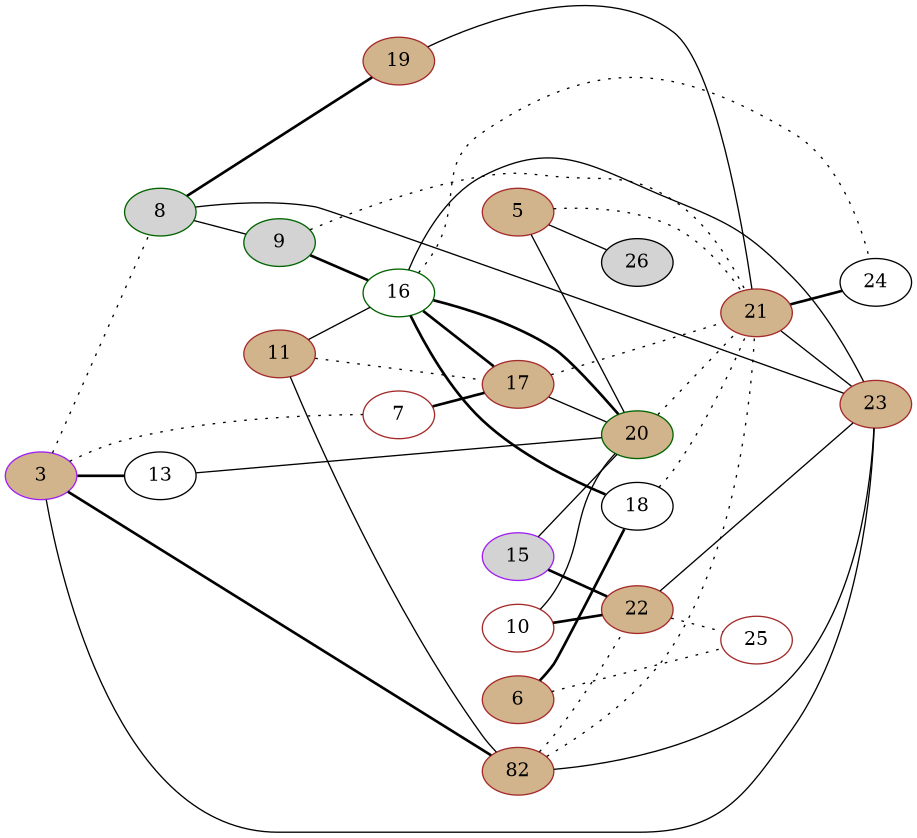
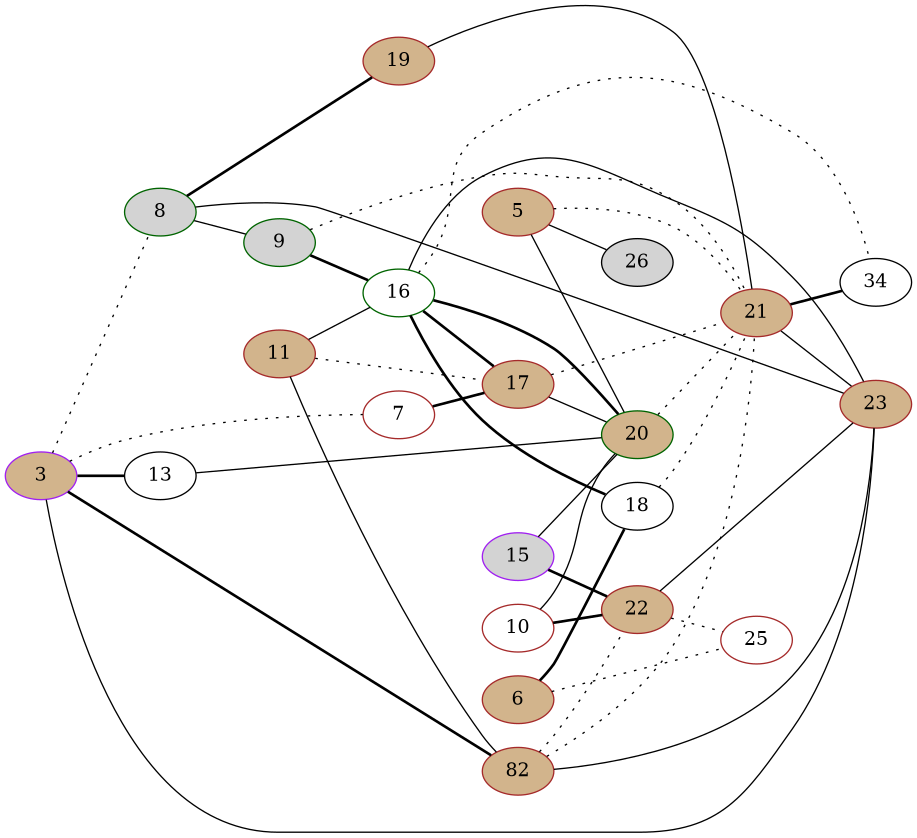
node "24": label "24" -> "34"
